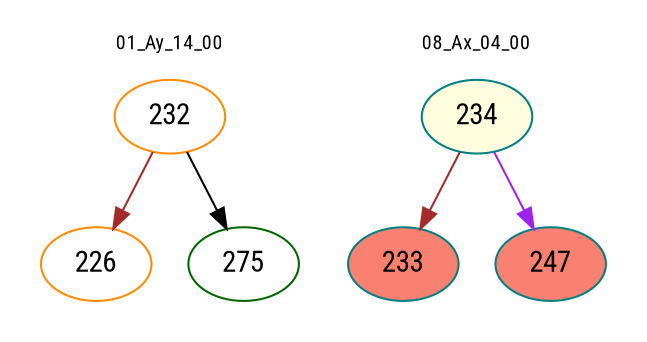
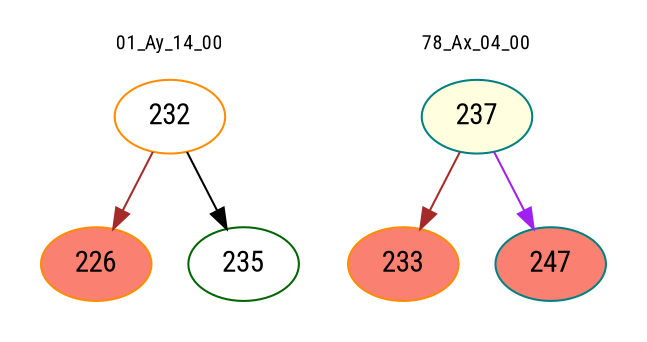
cluster "08_Ax_04_00": label "08_Ax_04_00" -> "78_Ax_04_00"
node "234": label "234" -> "237"
node "226": fillcolor white -> salmon
node "275": label "275" -> "235"
node "233": color teal -> darkorange
